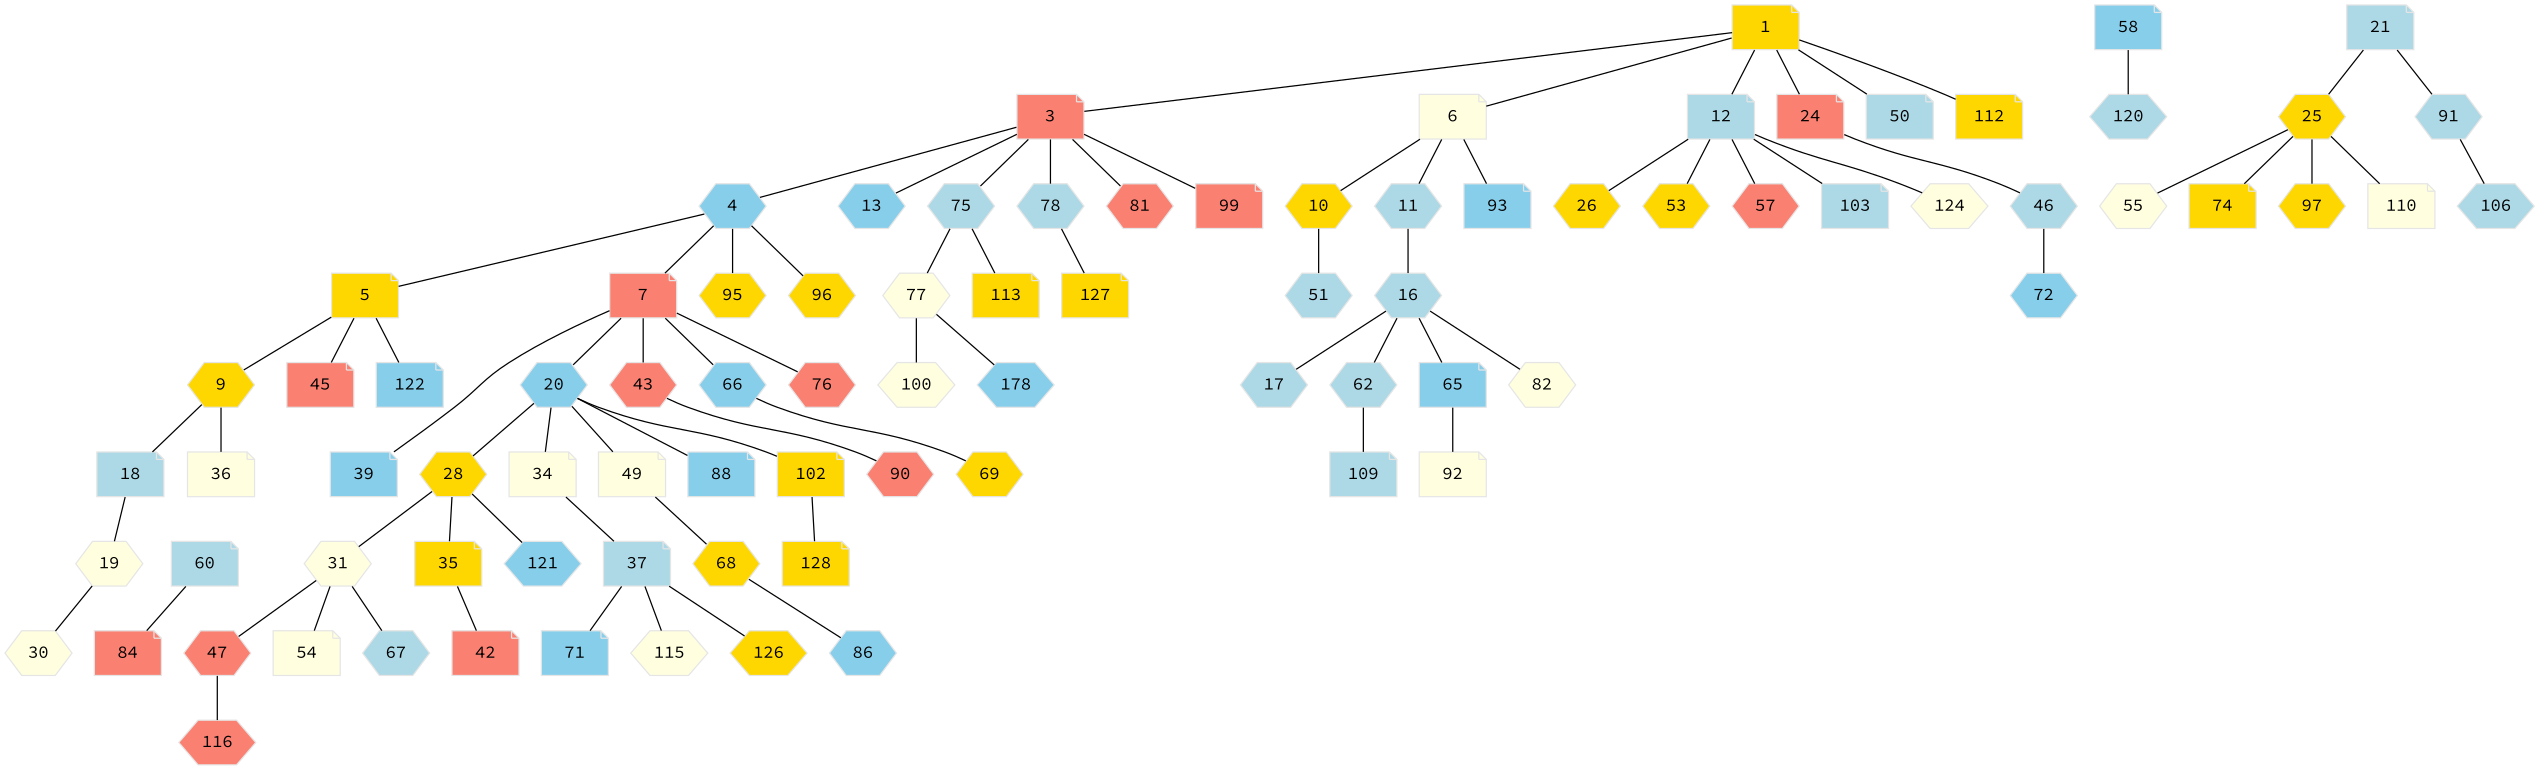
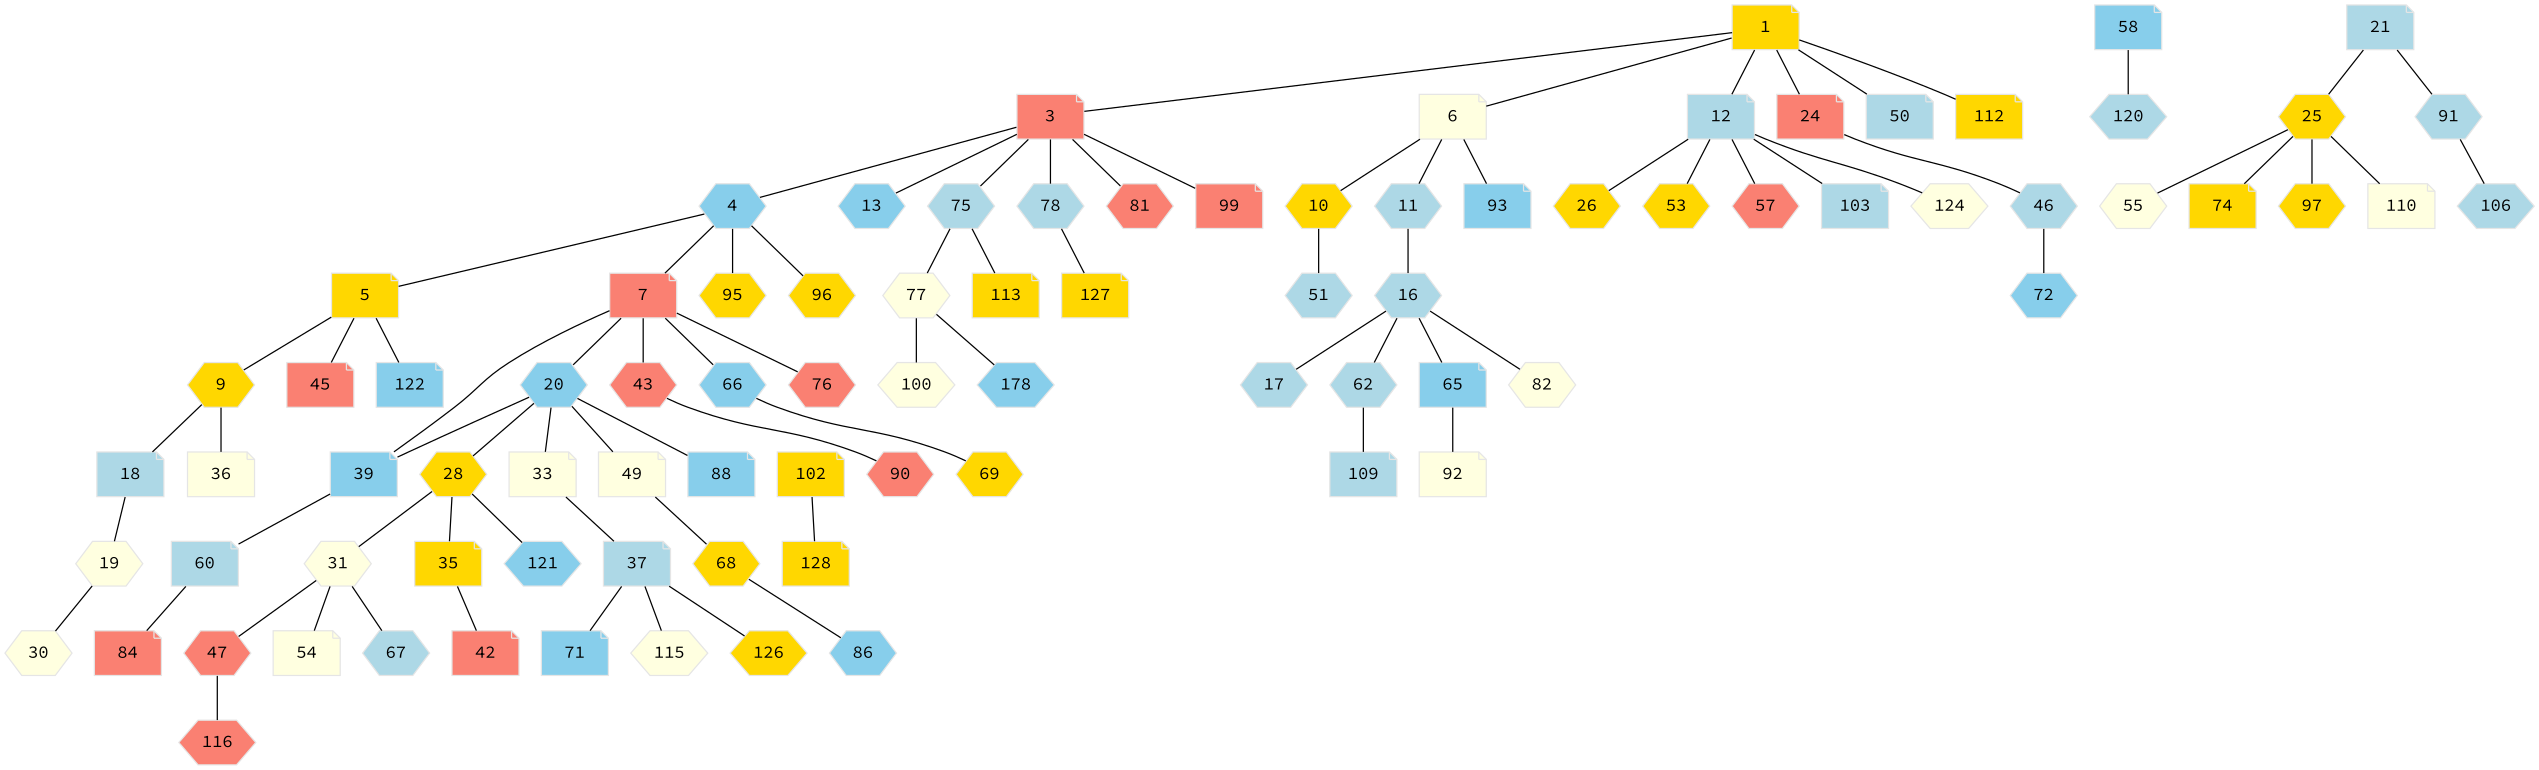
edge "20" -- "102": now "20" -- "39"
node "34": label "34" -> "33"
edge "39" -- "60": added
